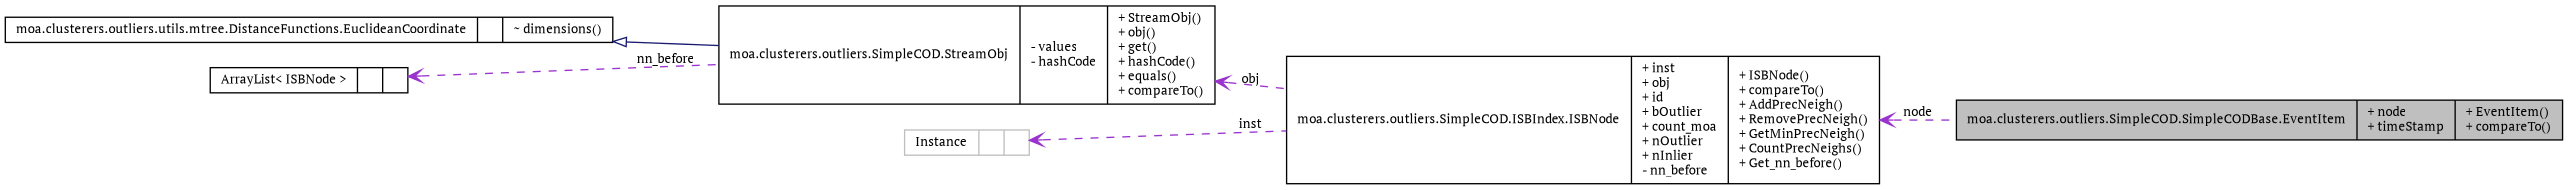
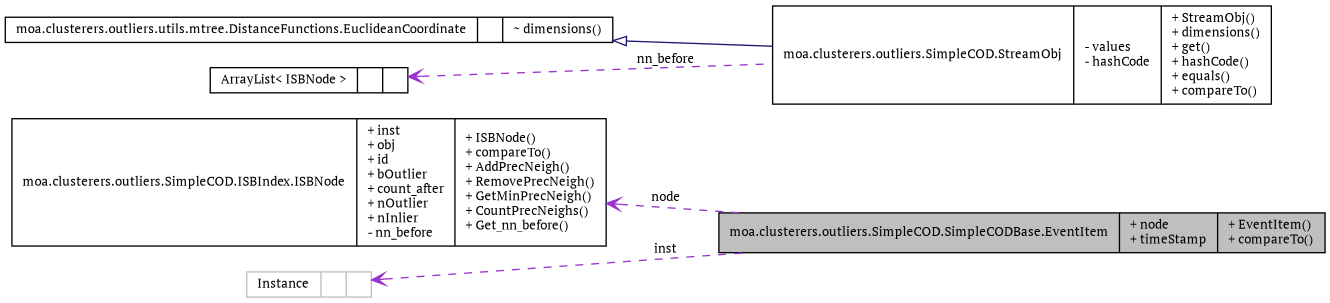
node "moa.clusterers.outliers.SimpleCOD.StreamObj": text "+ obj()" -> "+ dimensions()"
edge "moa.clusterers.outliers.SimpleCOD.ISBIndex.ISBNode" -> "moa.clusterers.outliers.SimpleCOD.StreamObj": removed, label "obj"
node "moa.clusterers.outliers.SimpleCOD.ISBIndex.ISBNode": text "+ count_moa" -> "+ count_after"
edge "moa.clusterers.outliers.SimpleCOD.ISBIndex.ISBNode" -> "Instance": now "moa.clusterers.outliers.SimpleCOD.SimpleCODBase.EventItem" -> "Instance"
